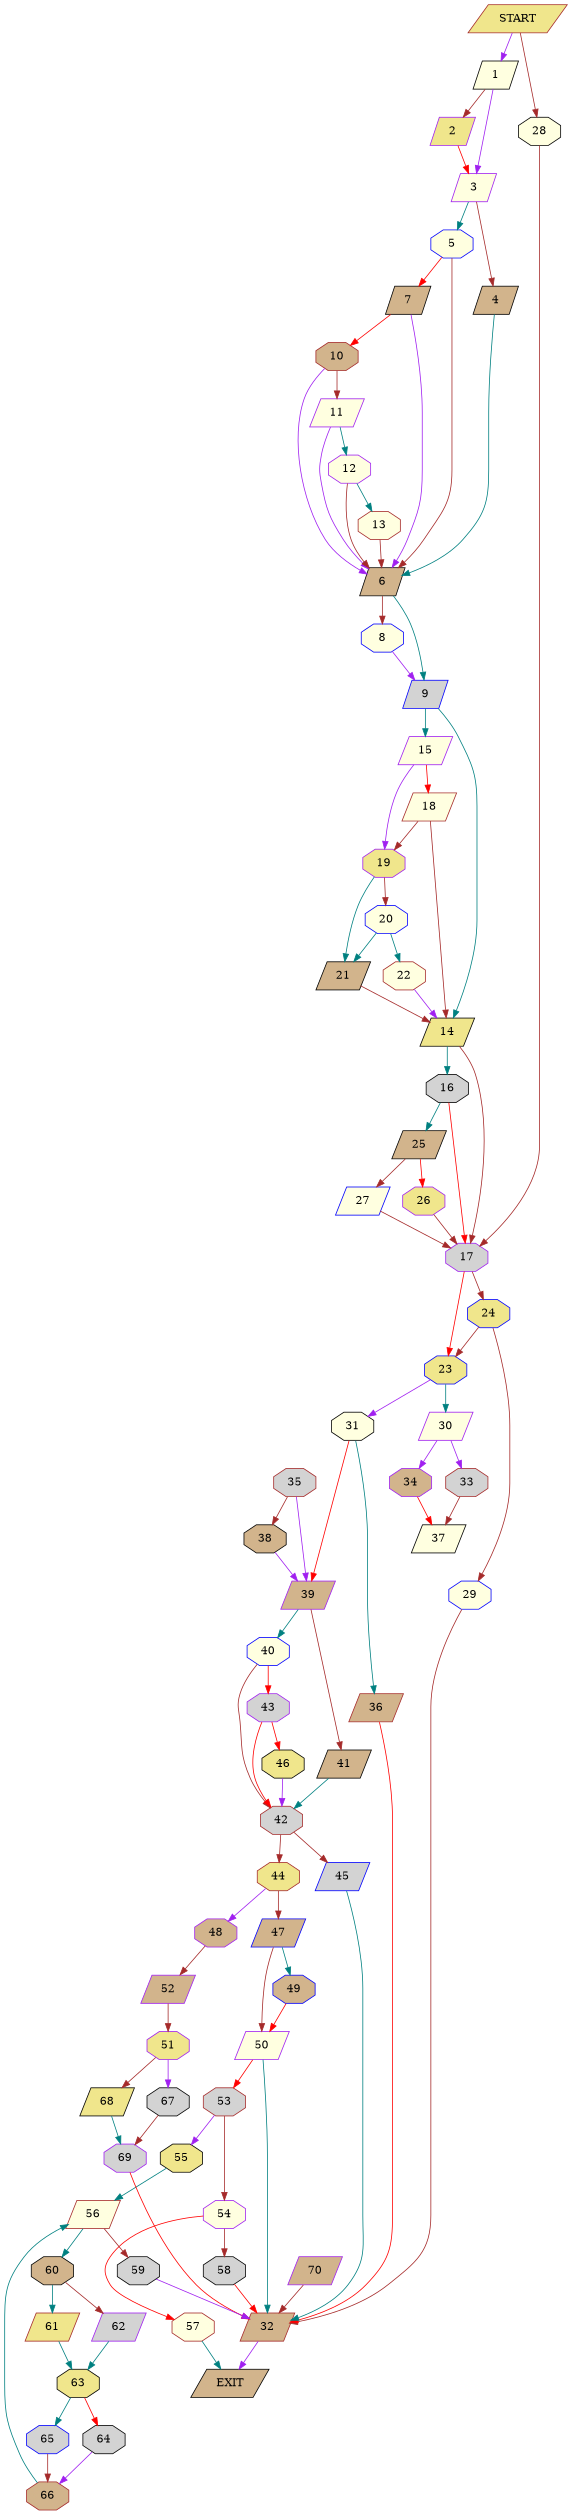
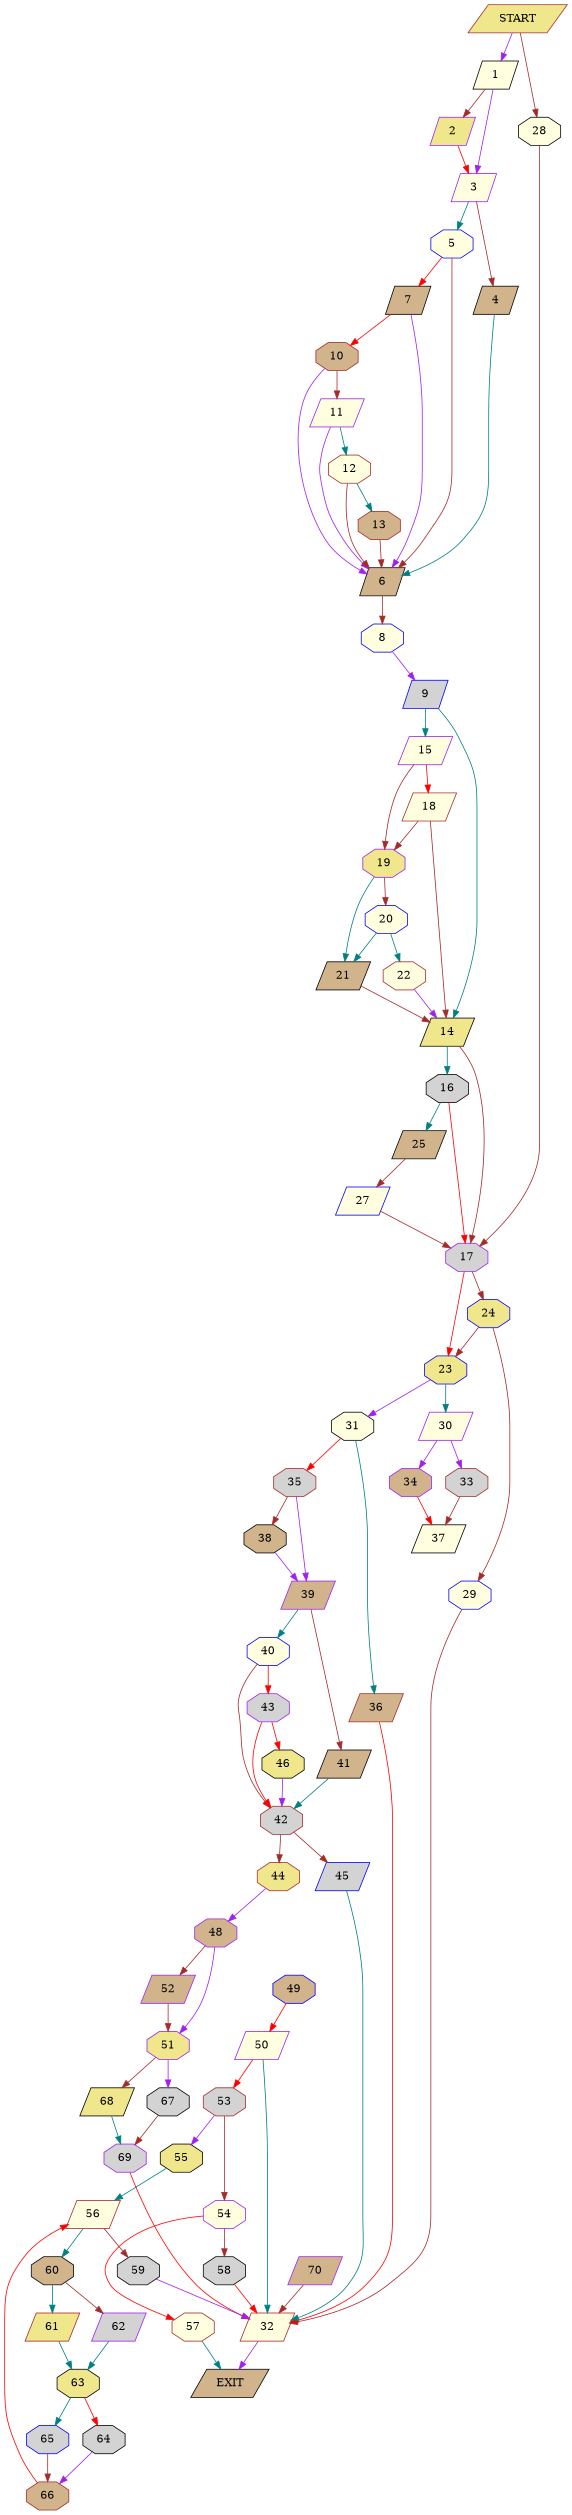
node "12": color purple -> brown
node "13": fillcolor lightyellow -> tan
edge "6" -> "9": removed
edge "15" -> "19": color purple -> brown
node "26": removed
edge "31" -> "39": now "31" -> "35"
node "47": removed
edge "48" -> "51": added
node "32": fillcolor tan -> lightyellow
edge "66" -> "56": color teal -> red
